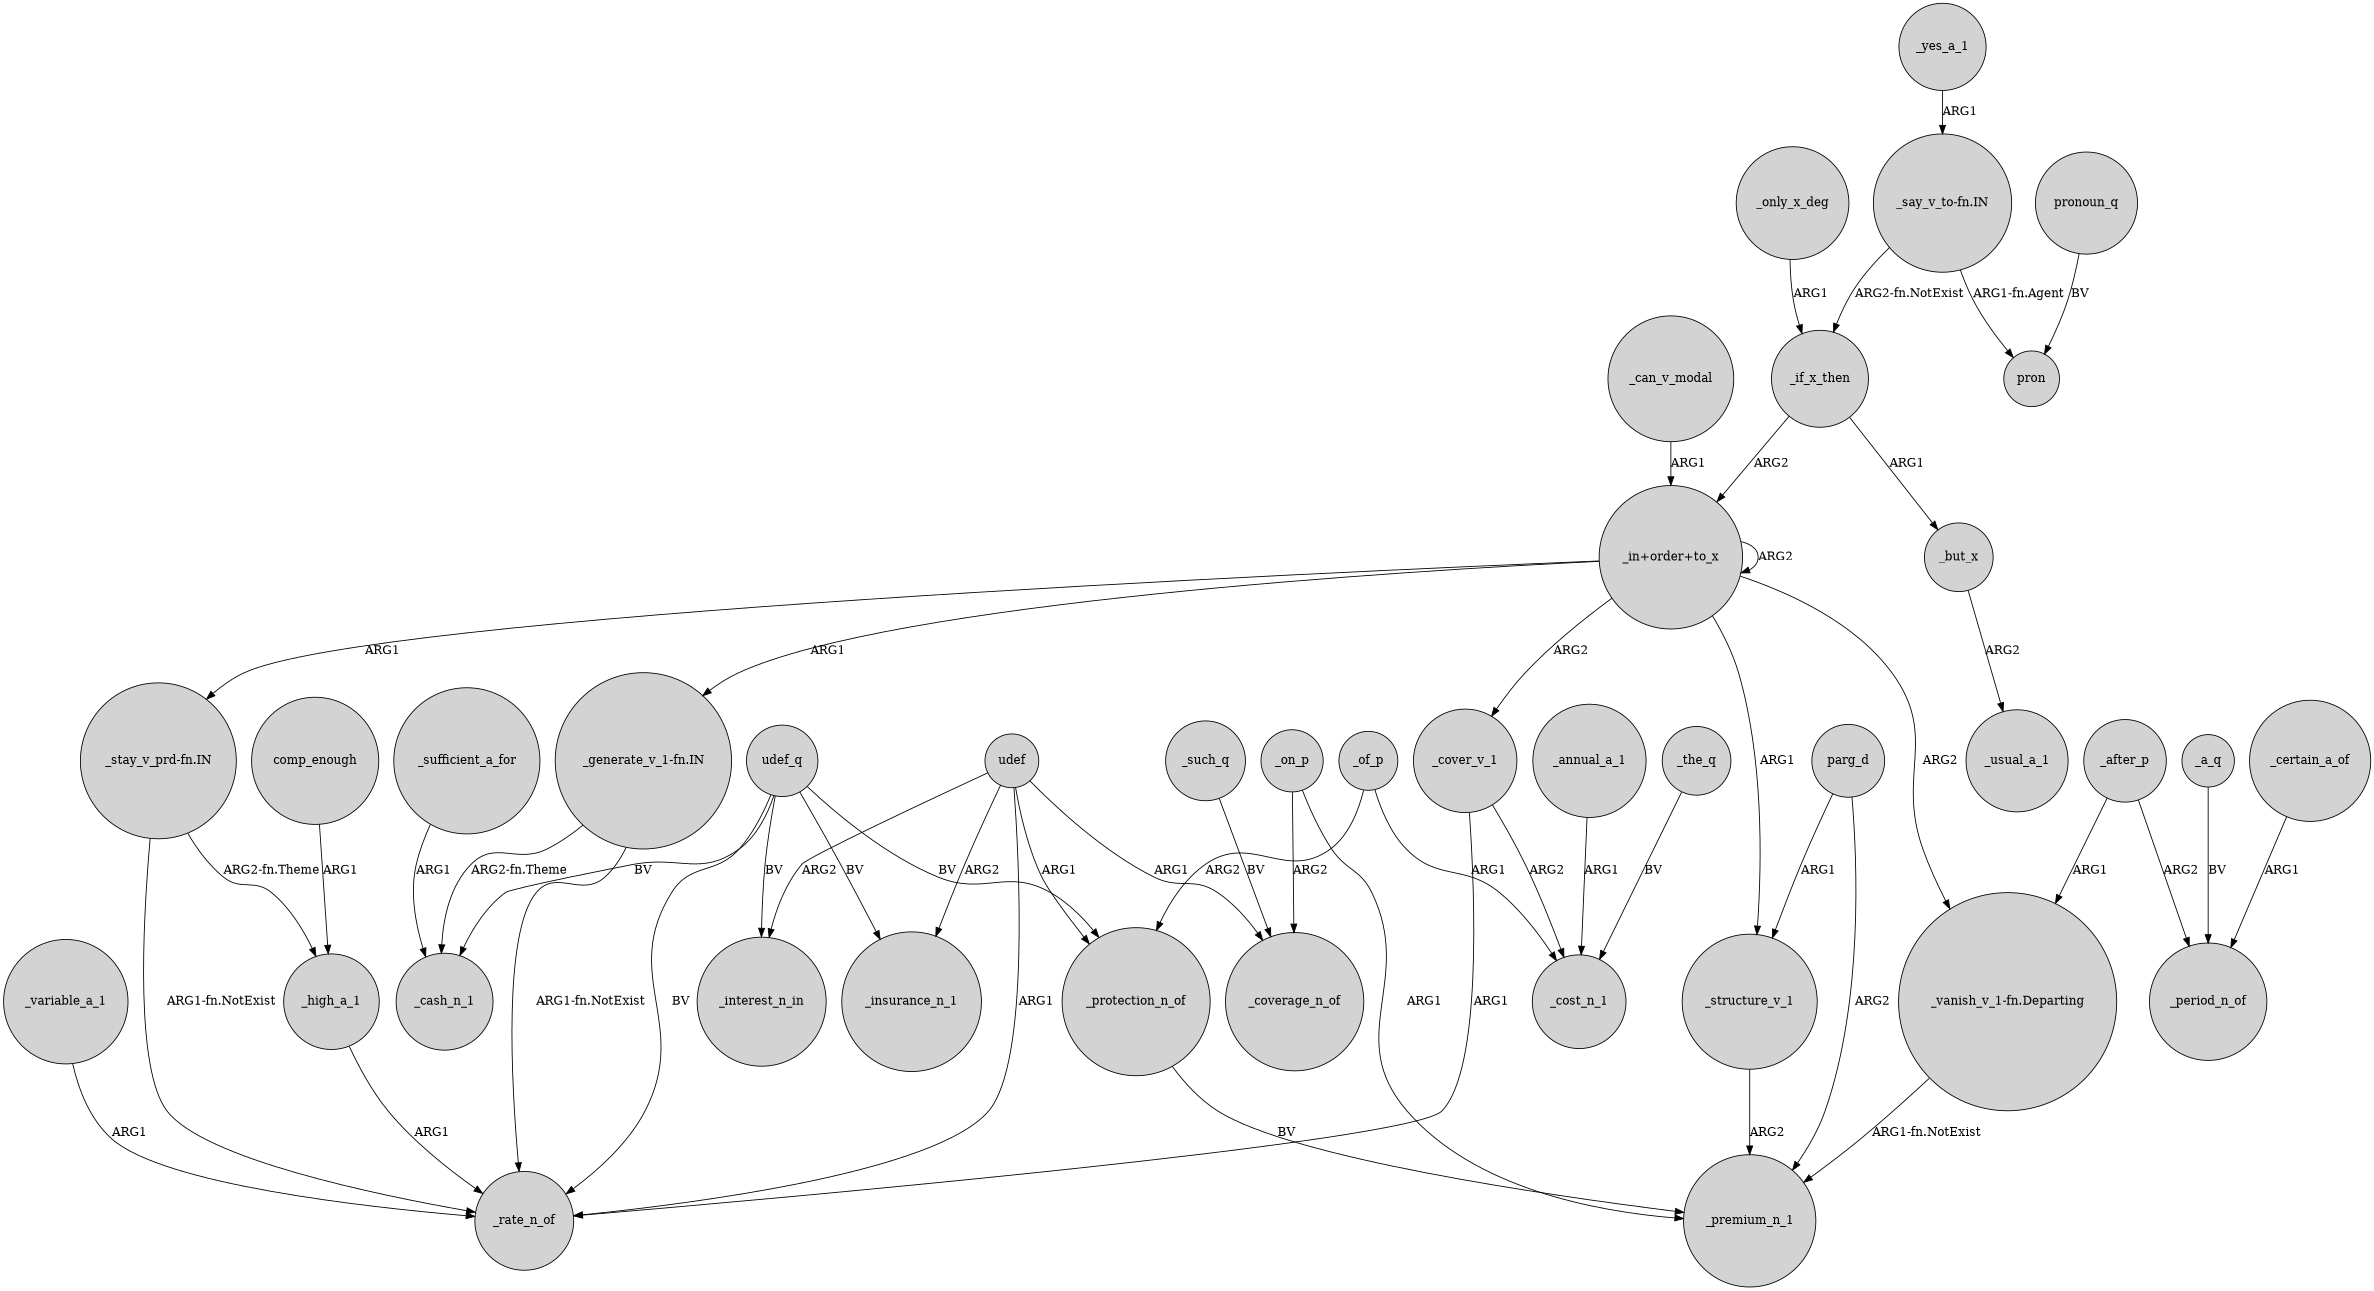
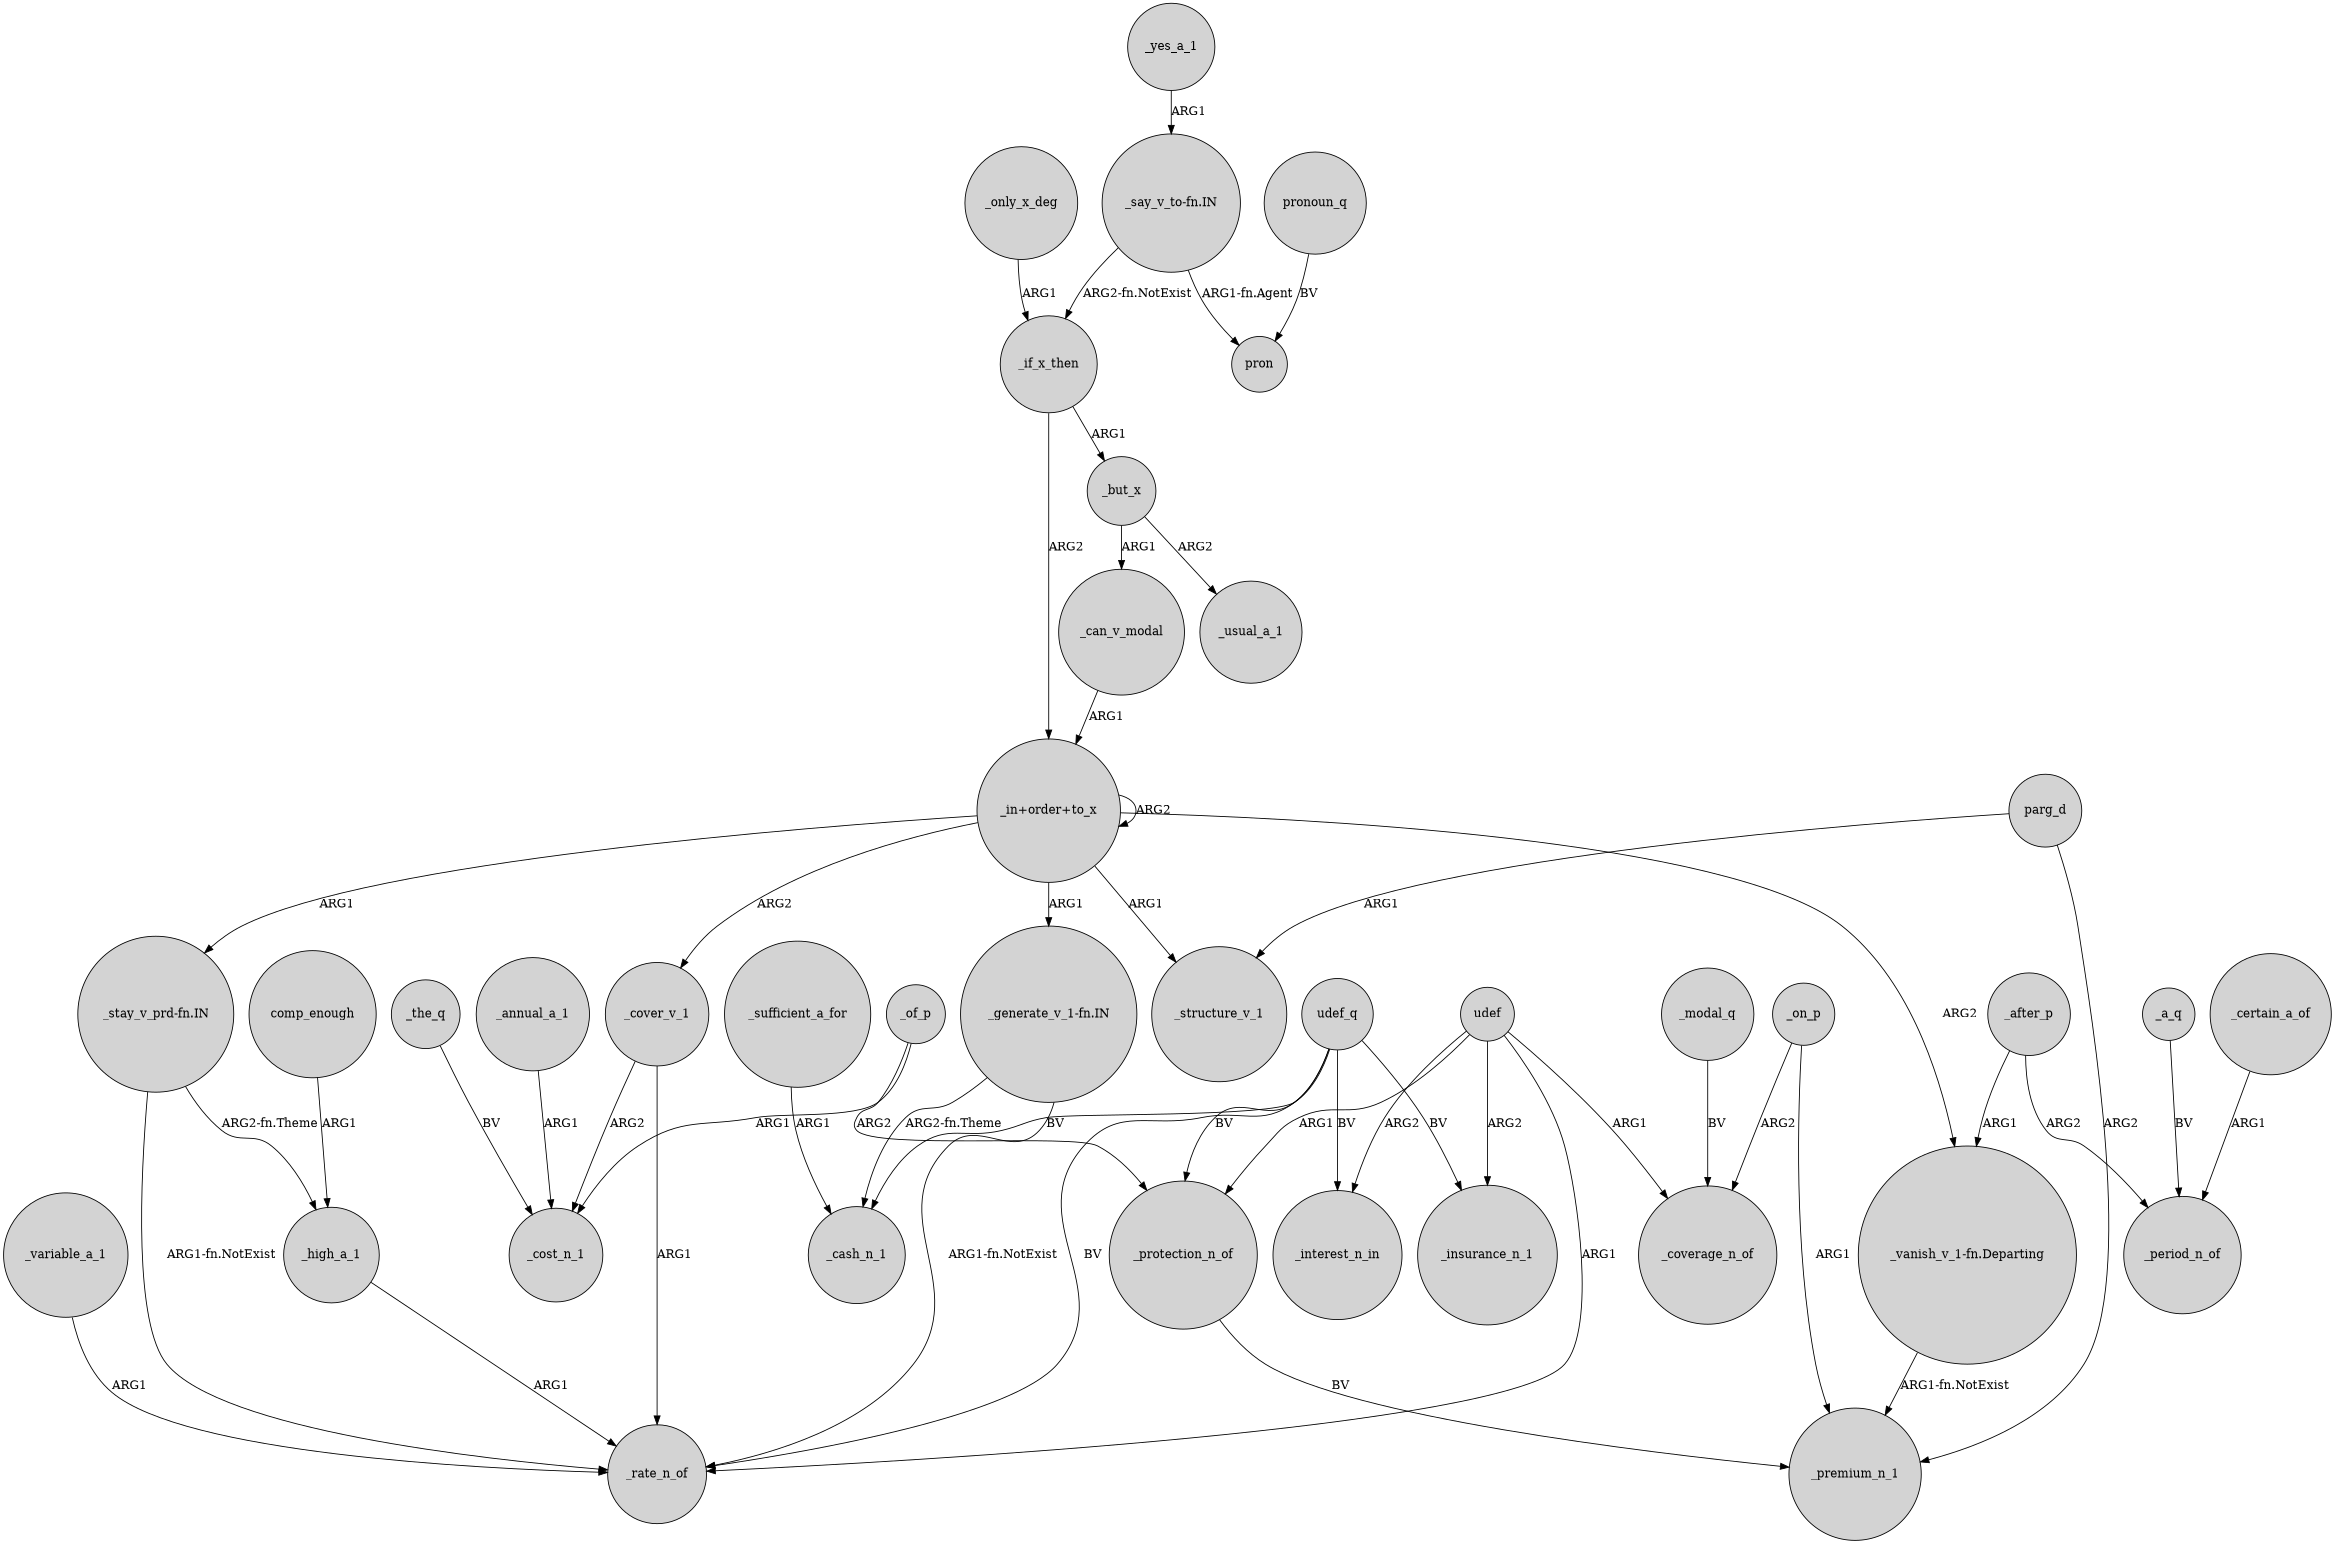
edge "_but_x" -> "_can_v_modal": added, label "ARG1"
node "_such_q": label "_such_q" -> "_modal_q"
edge "_structure_v_1" -> "_premium_n_1": removed, label "ARG2"
